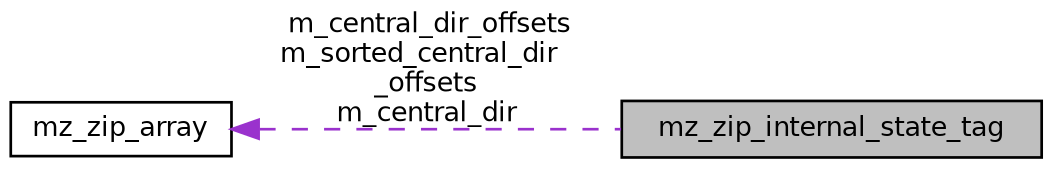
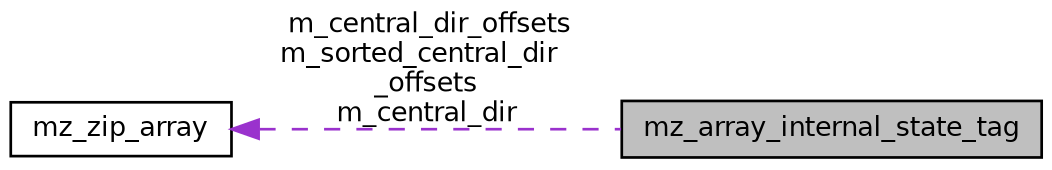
node "mz_zip_internal_state_tag": label "mz_zip_internal_state_tag" -> "mz_array_internal_state_tag"
